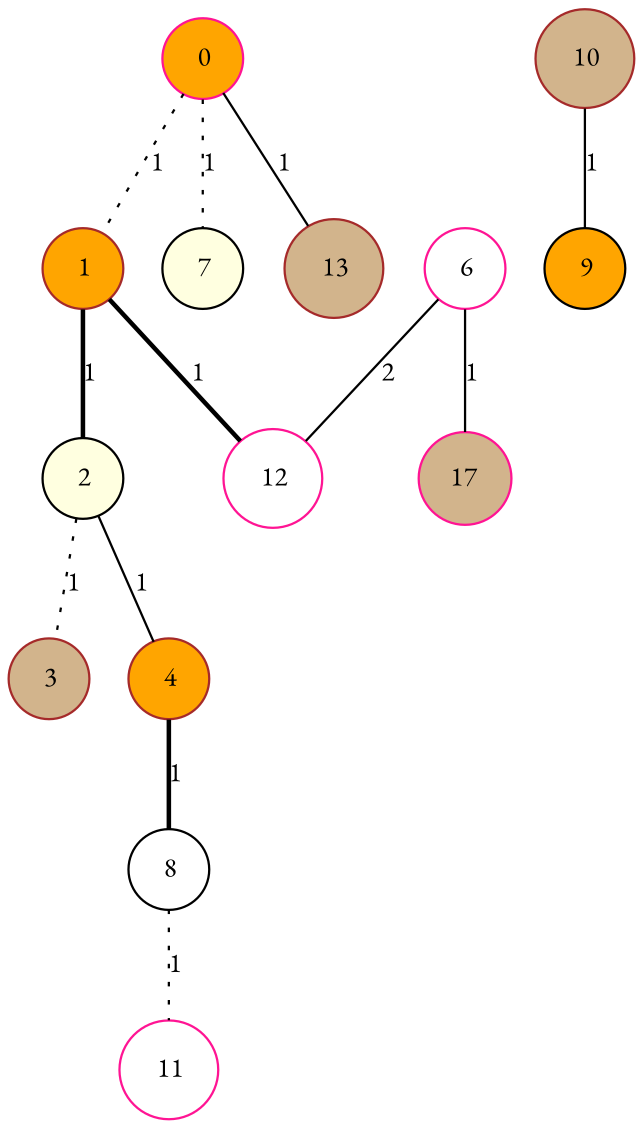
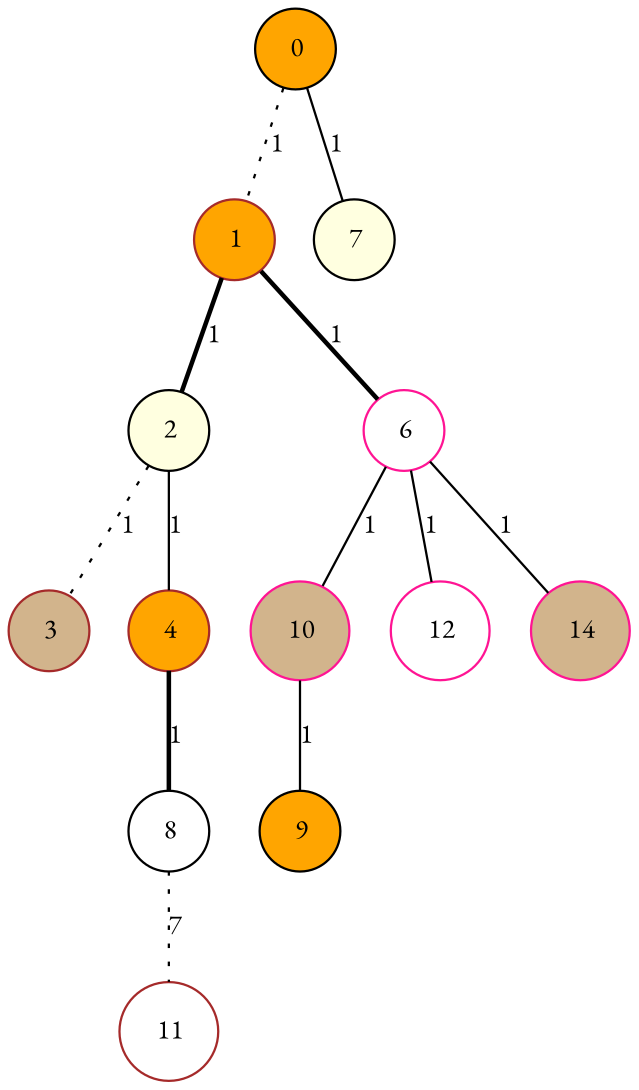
node "0": color deeppink -> black
node "10": color brown -> deeppink
edge "0" -- "7": style dotted -> solid
node "13": removed
edge "1" -- "12": now "1" -- "6"
edge "6" -- "12": label "2" -> "1"
node "17": label "17" -> "14"
edge "6" -- "10": added, label "1"
edge "8" -- "11": label "1" -> "7"
node "11": color deeppink -> brown
